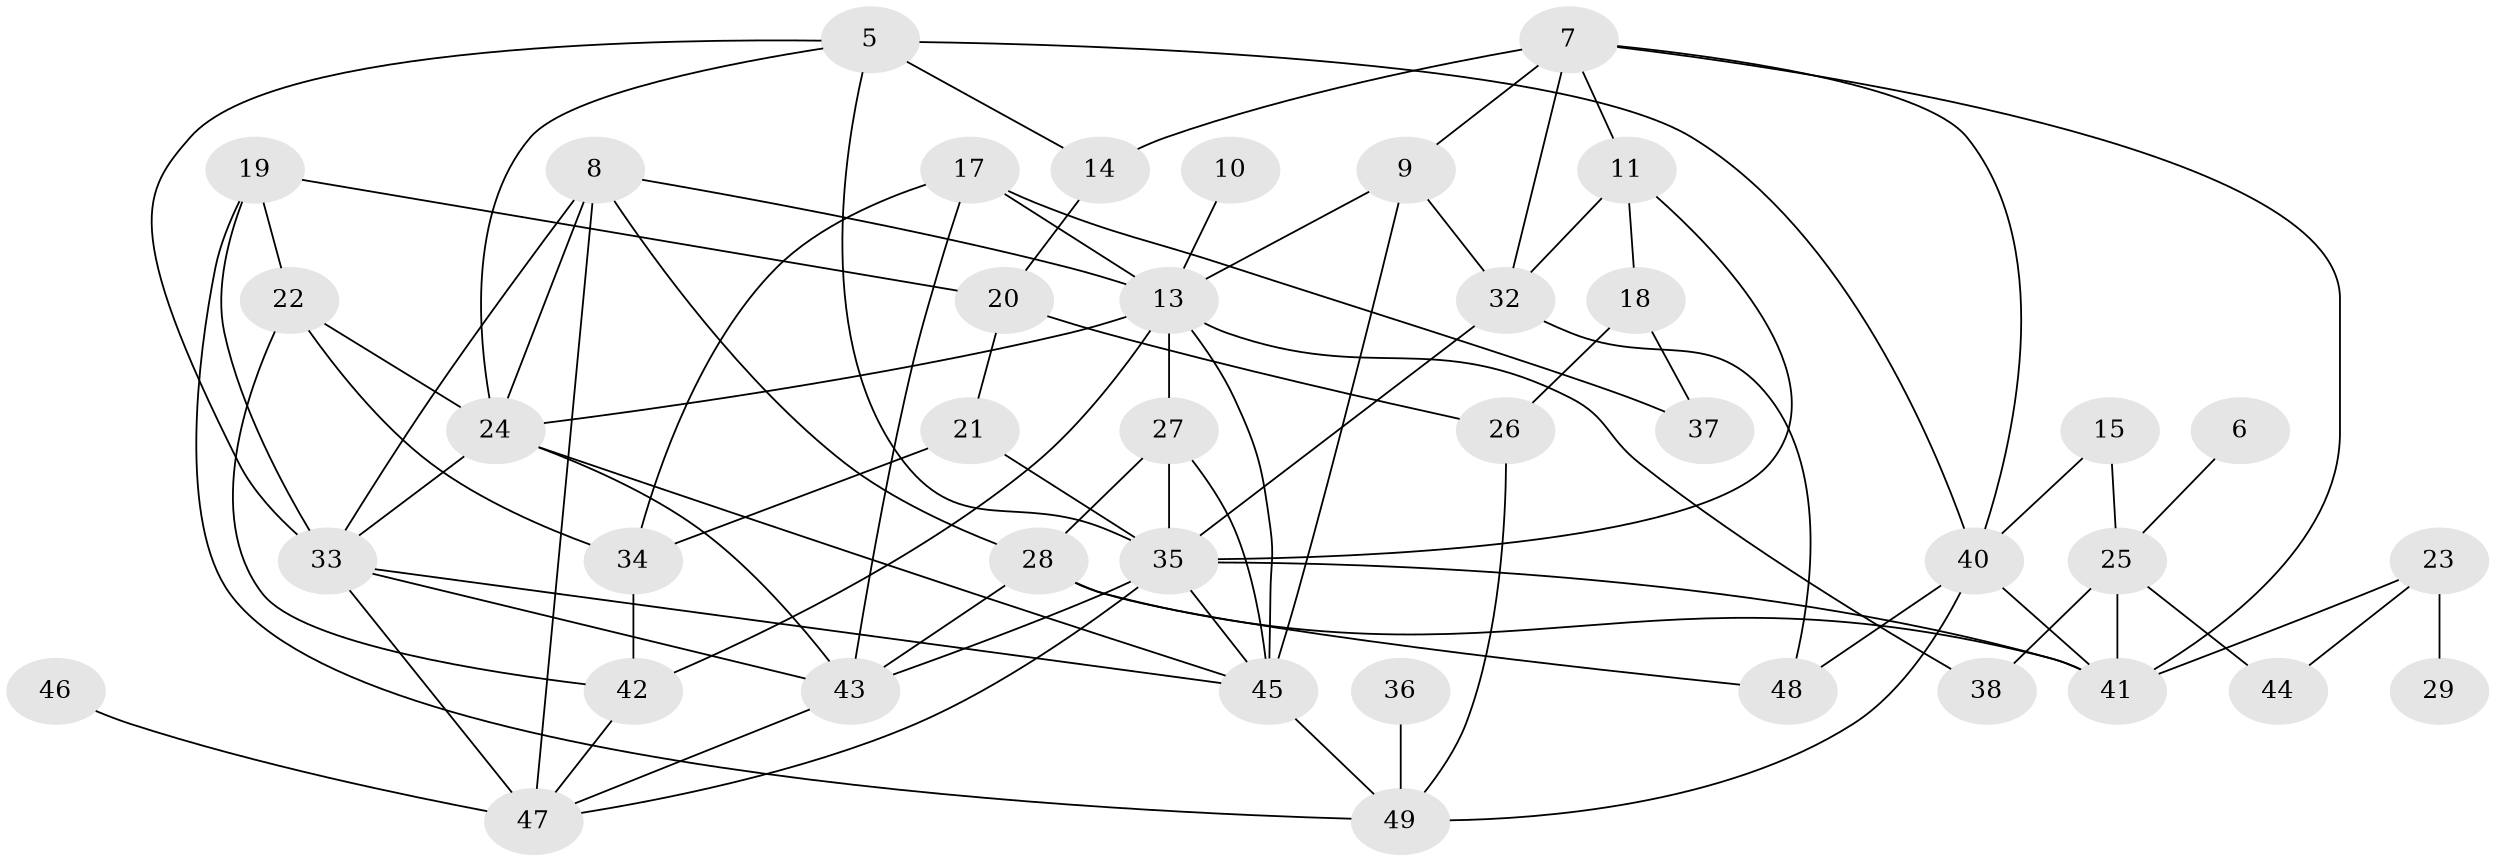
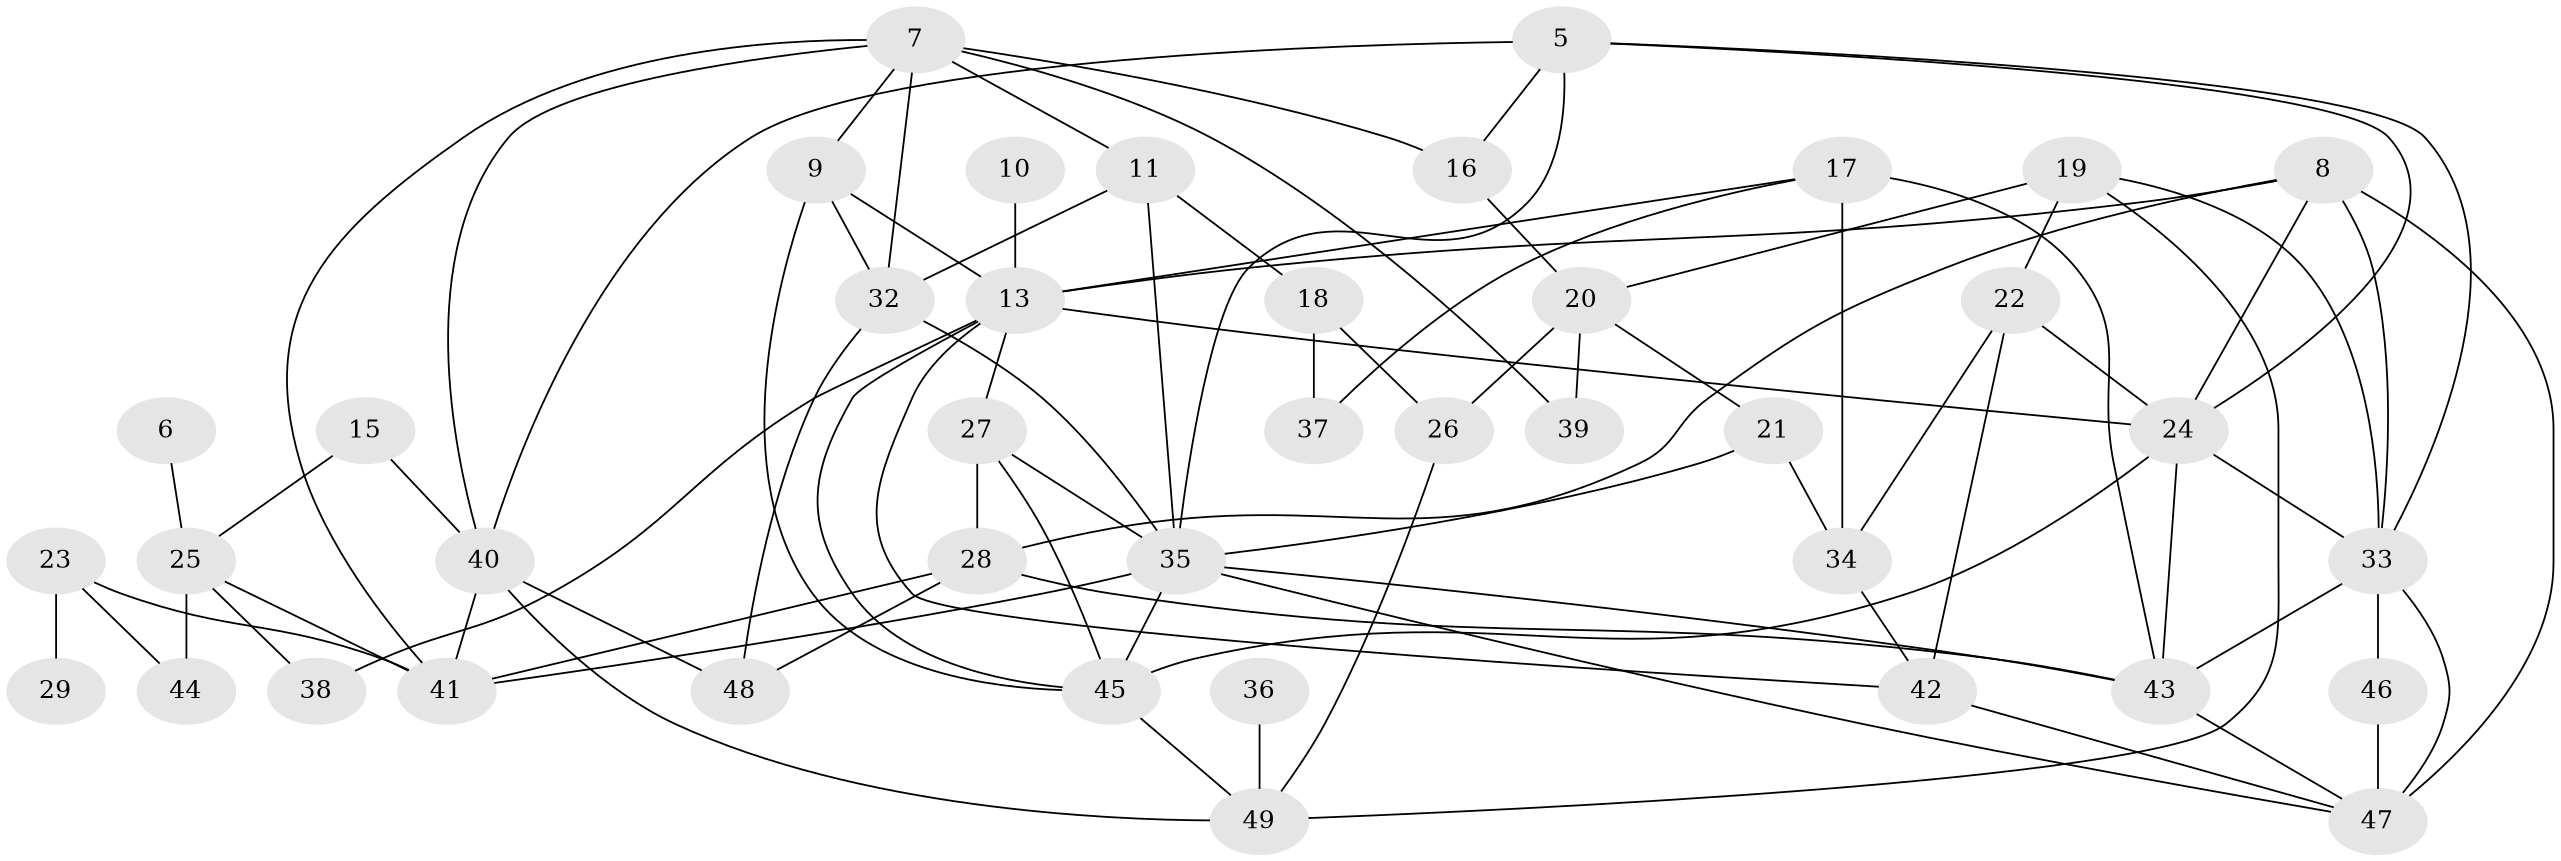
node "14": label "14" -> "16"
node "39": added
edge "33" -- "45": now "33" -- "46"
